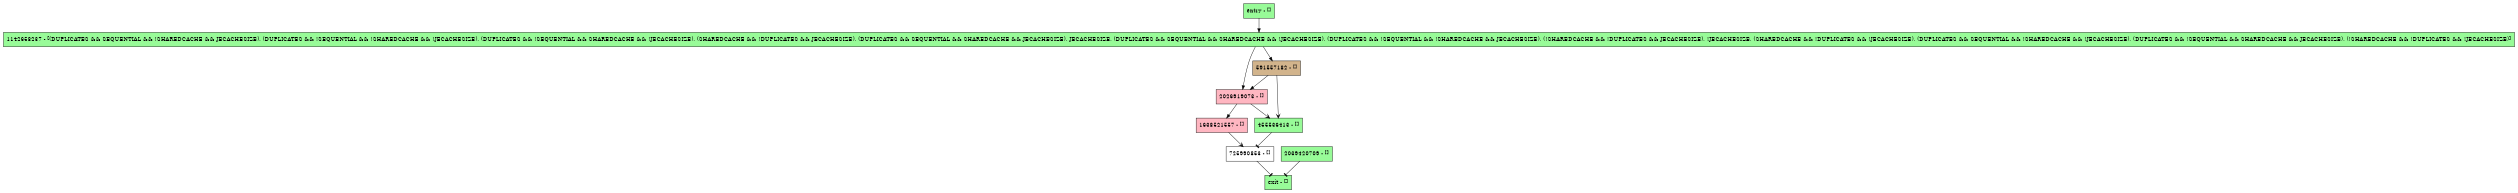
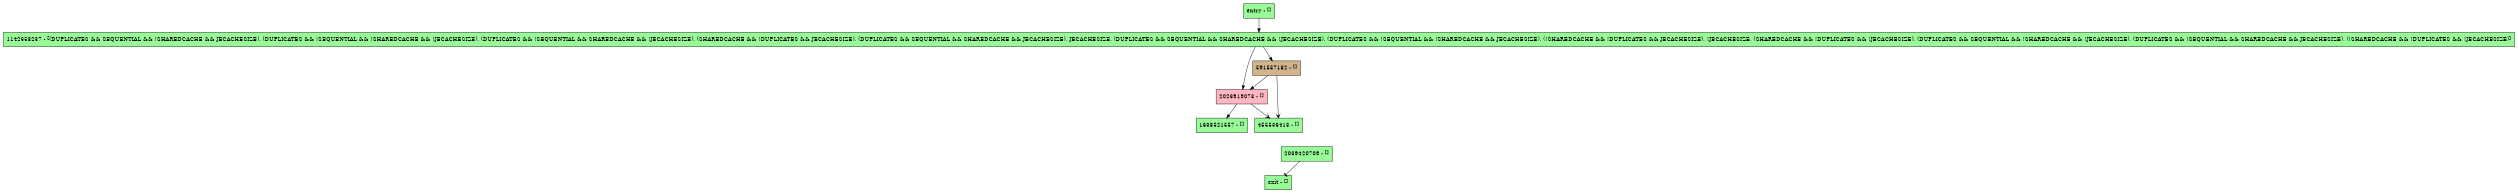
node "1638521557 - []": fillcolor lightpink -> palegreen
node "725990853 - []": removed
